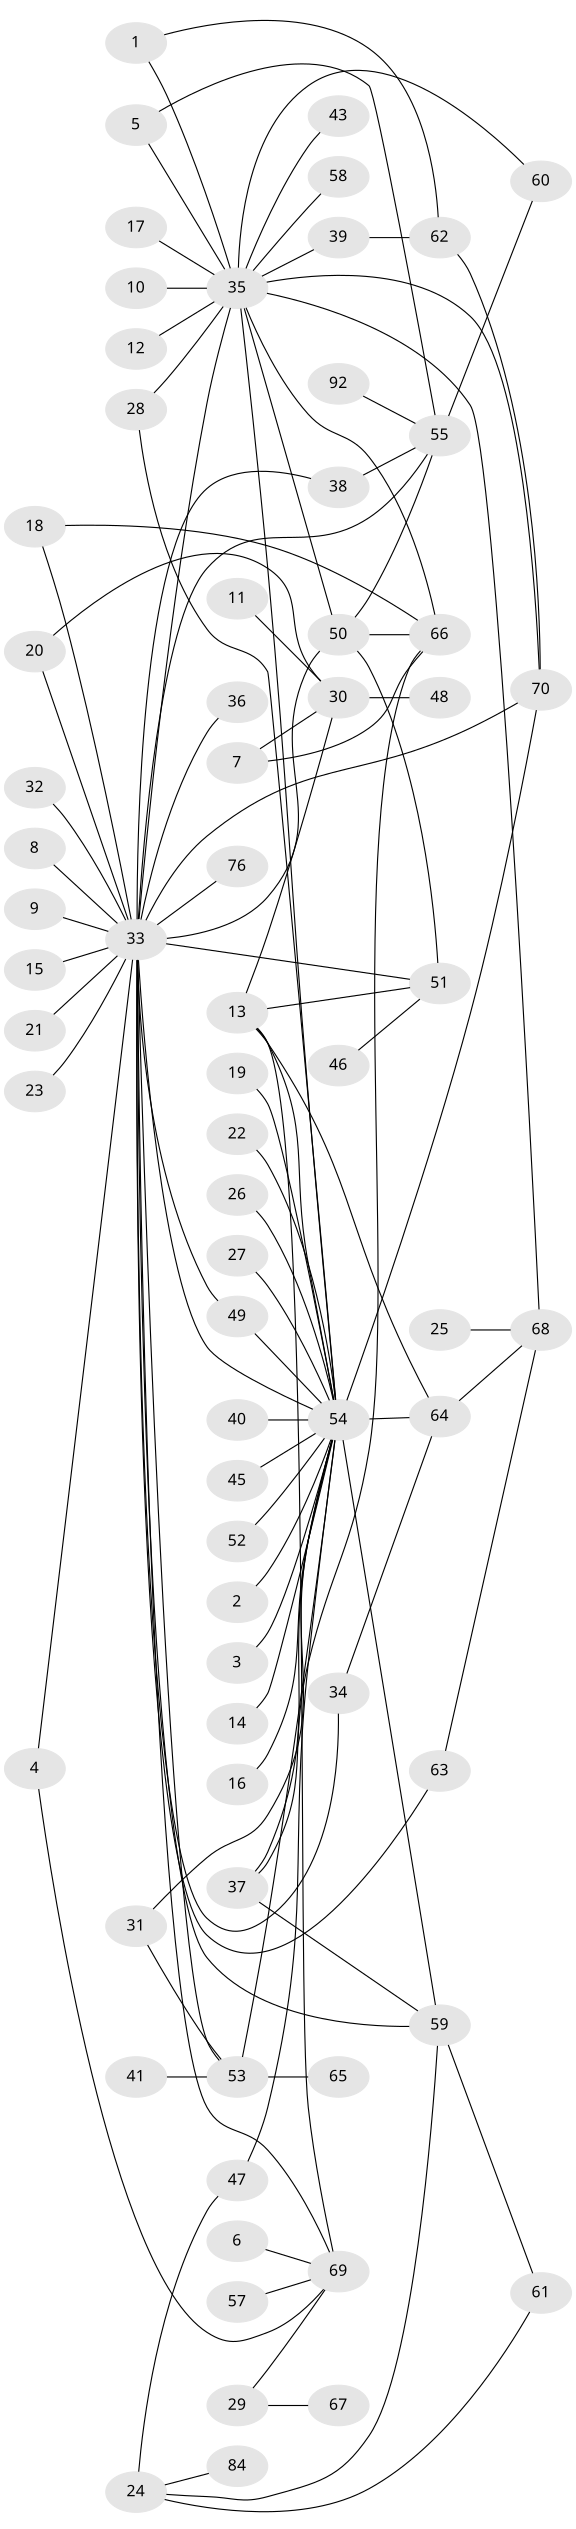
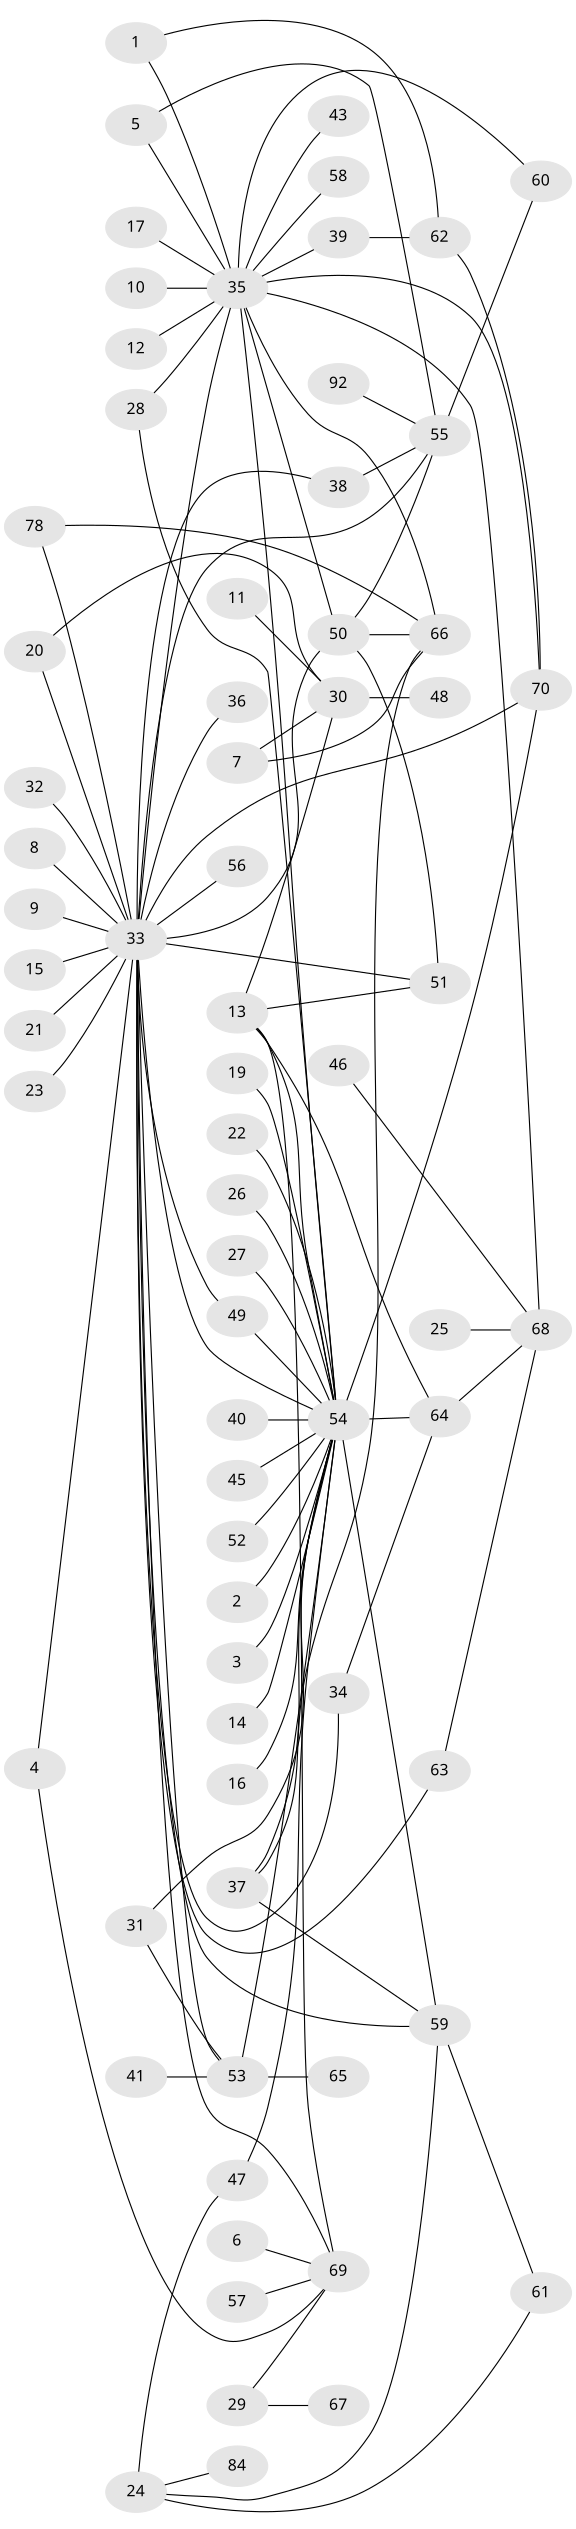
node "18": label "18" -> "78"
node "76": label "76" -> "56"
edge "51" -- "46": now "68" -- "46"
